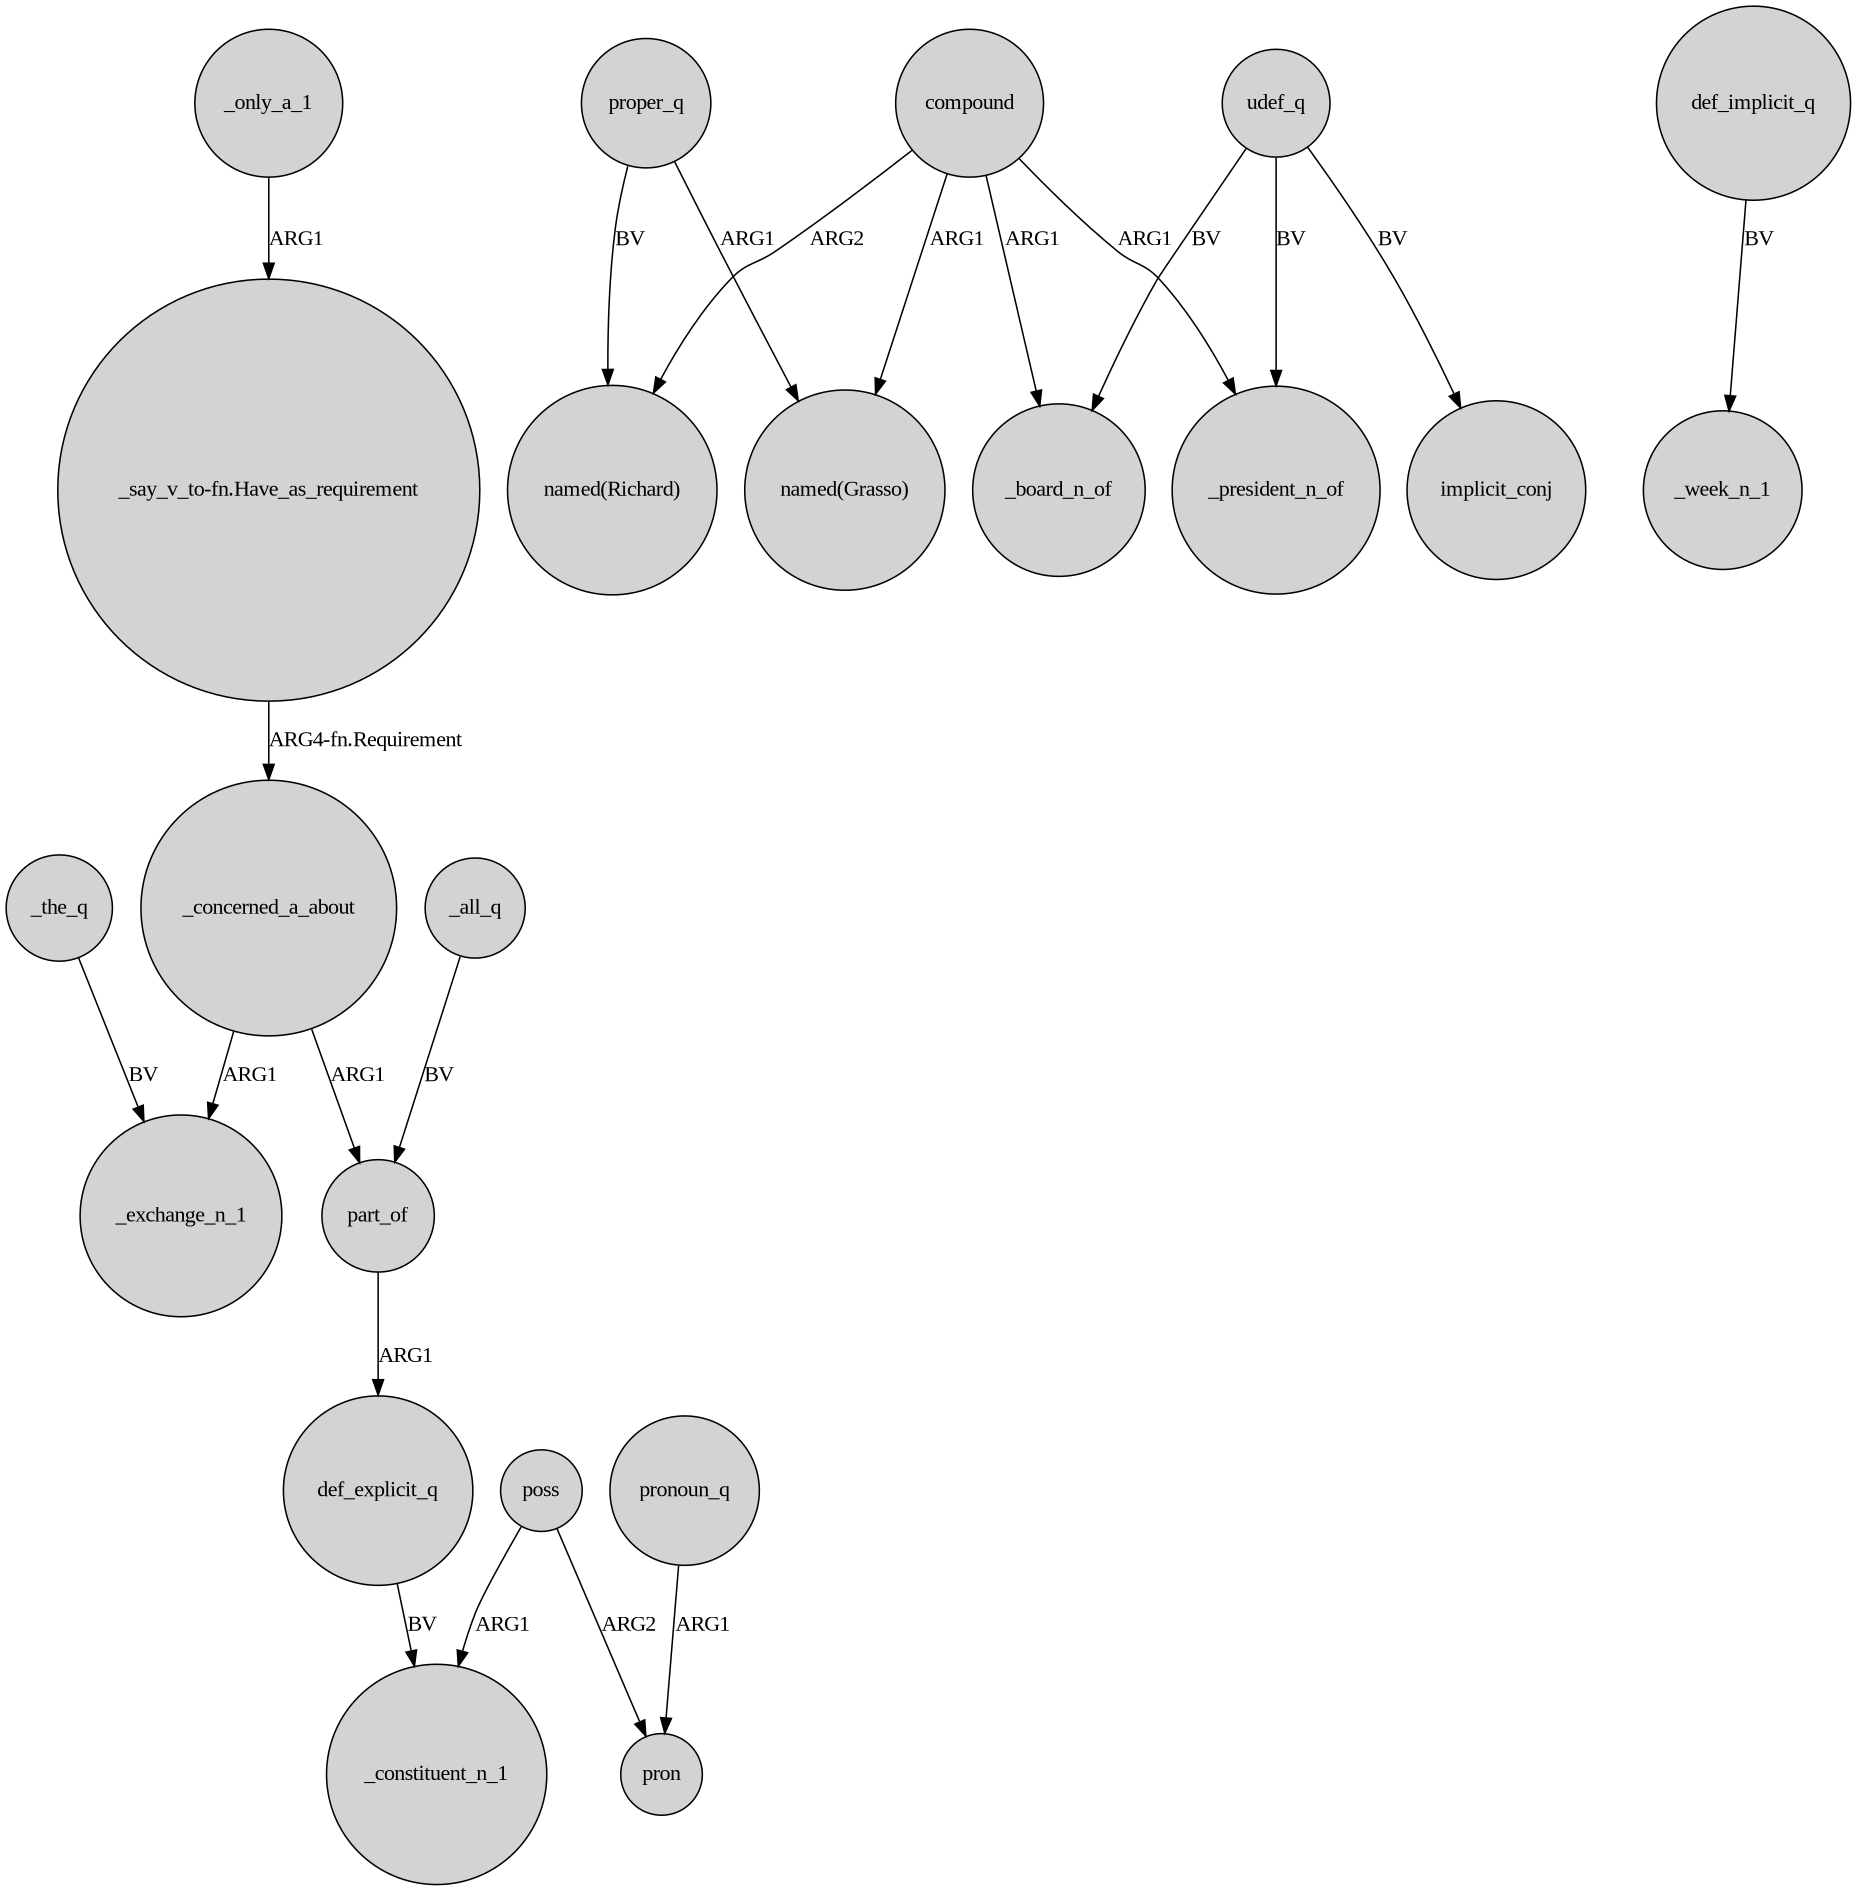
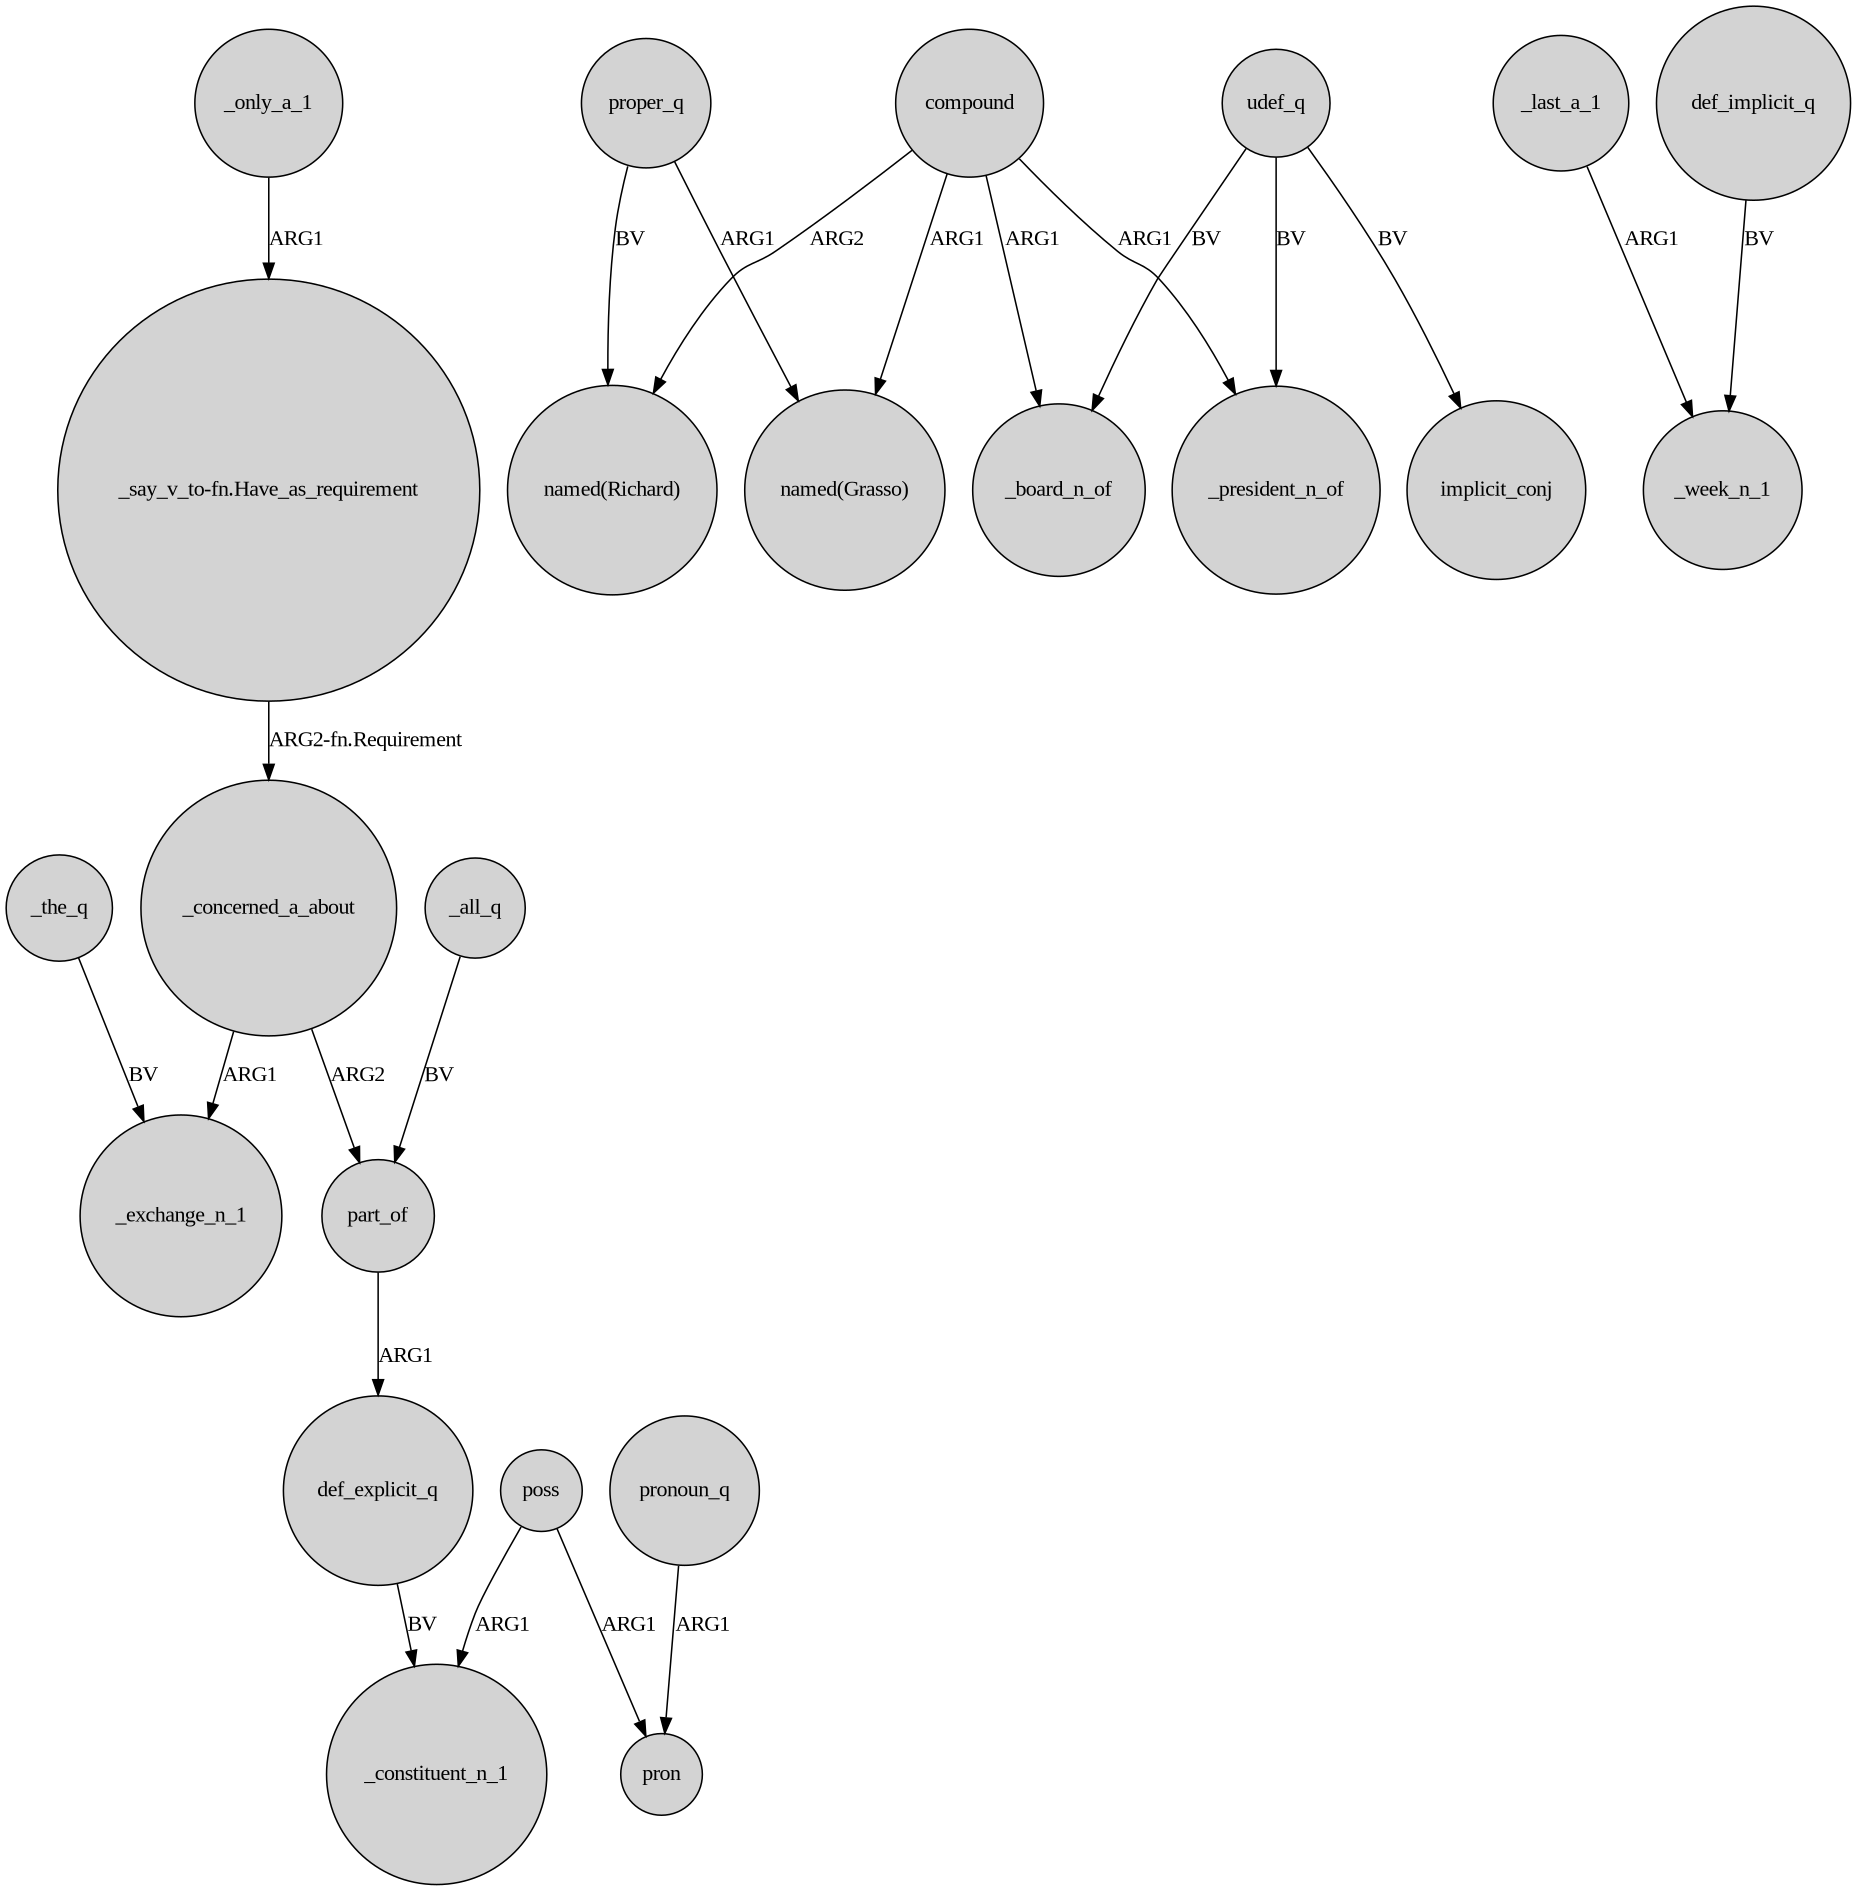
node "_last_a_1": added
edge "_say_v_to-fn.Have_as_requirement" -> "_concerned_a_about": label "ARG4-fn.Requirement" -> "ARG2-fn.Requirement"
edge "_concerned_a_about" -> "part_of": label "ARG1" -> "ARG2"
edge "poss" -> "pron": label "ARG2" -> "ARG1"
